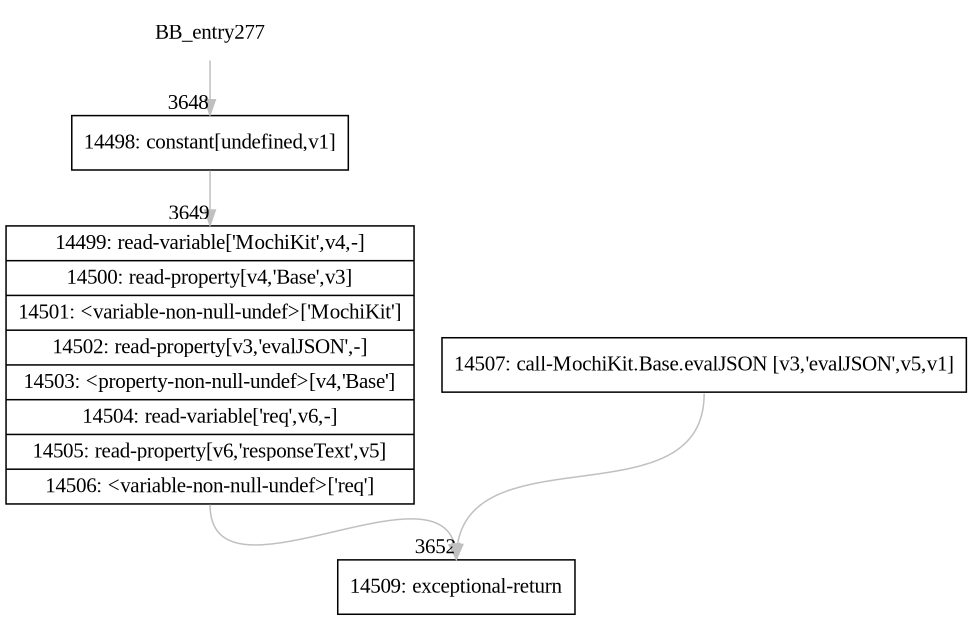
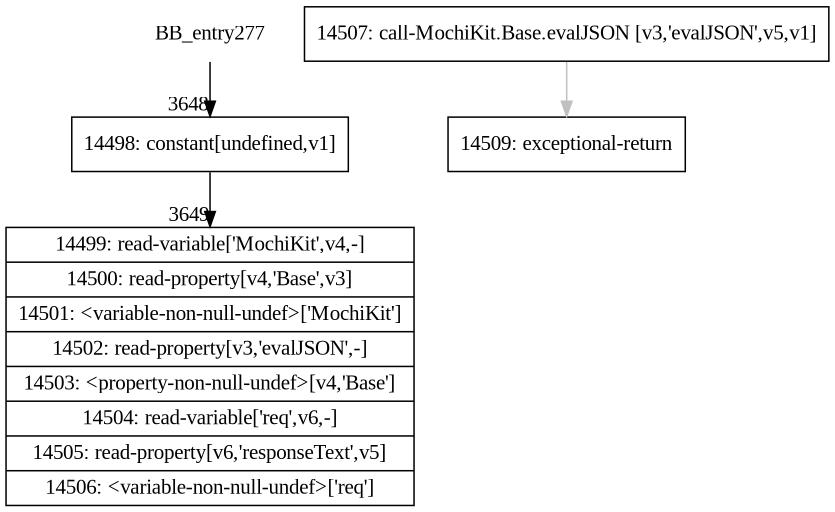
edge "BB_entry277" -> "14498: constant[undefined,v1]": color gray -> black
edge "14498: constant[undefined,v1]" -> "14499: read-variable['MochiKit',v4,-]": color gray -> black
edge "14499: read-variable['MochiKit',v4,-]" -> "14509: exceptional-return": removed
